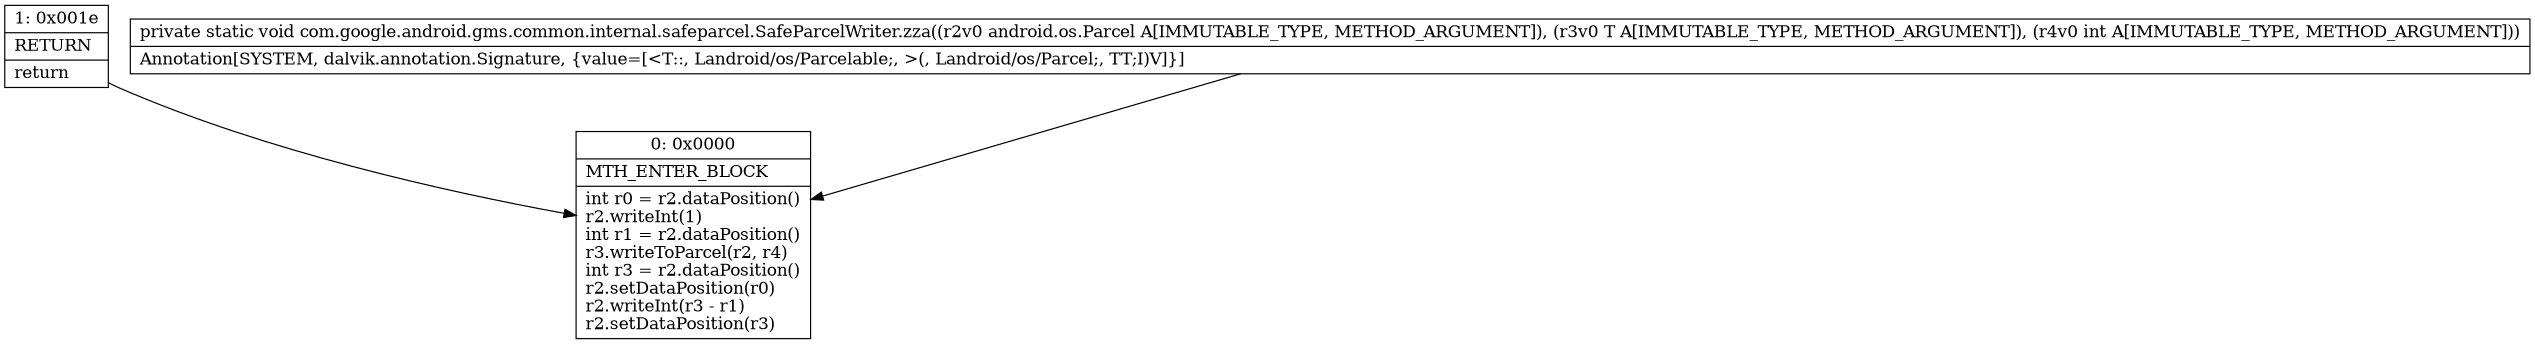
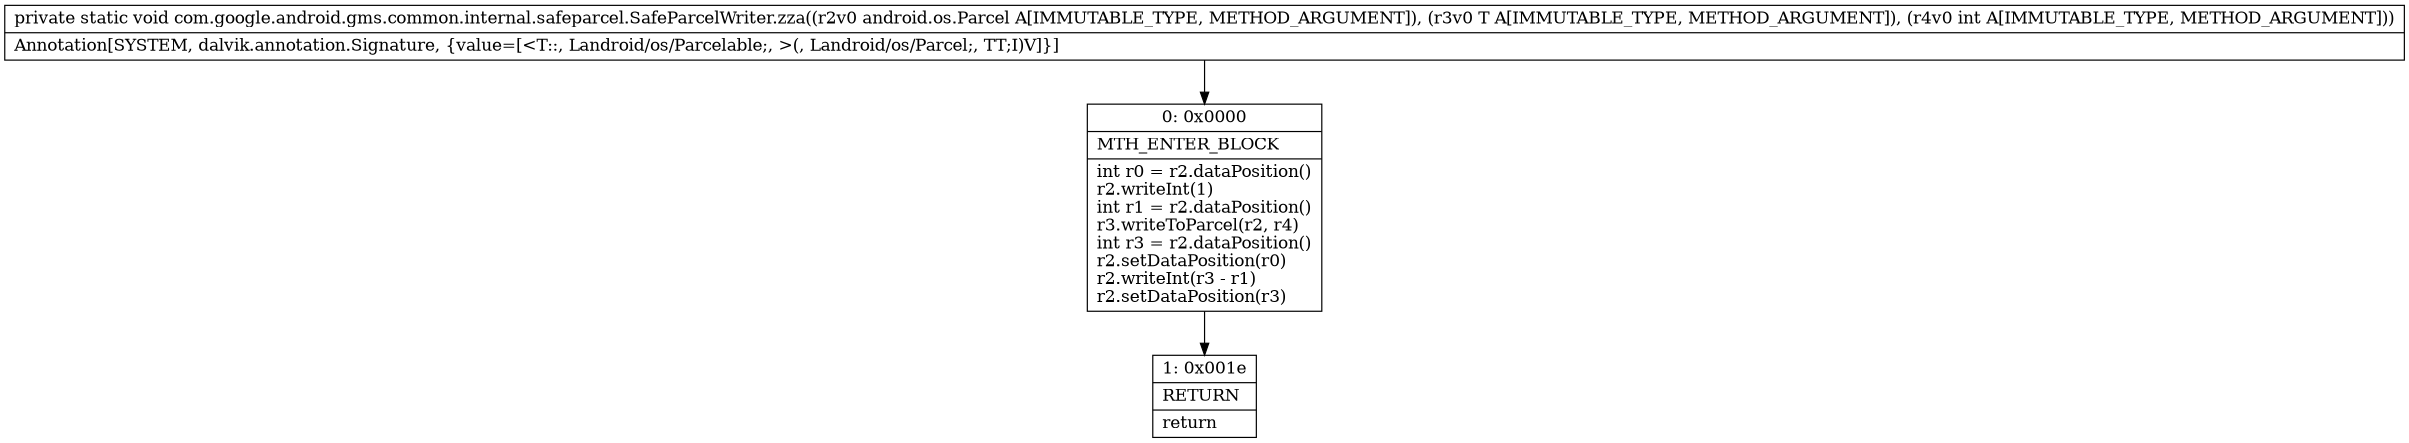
edge "1: 0x001e" -> "0: 0x0000": reversed
